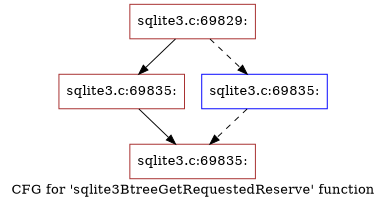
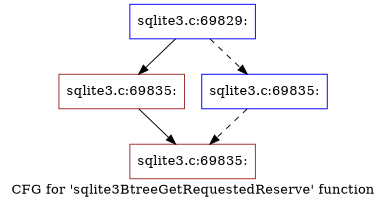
node "sqlite3.c:69829:": color brown -> blue
